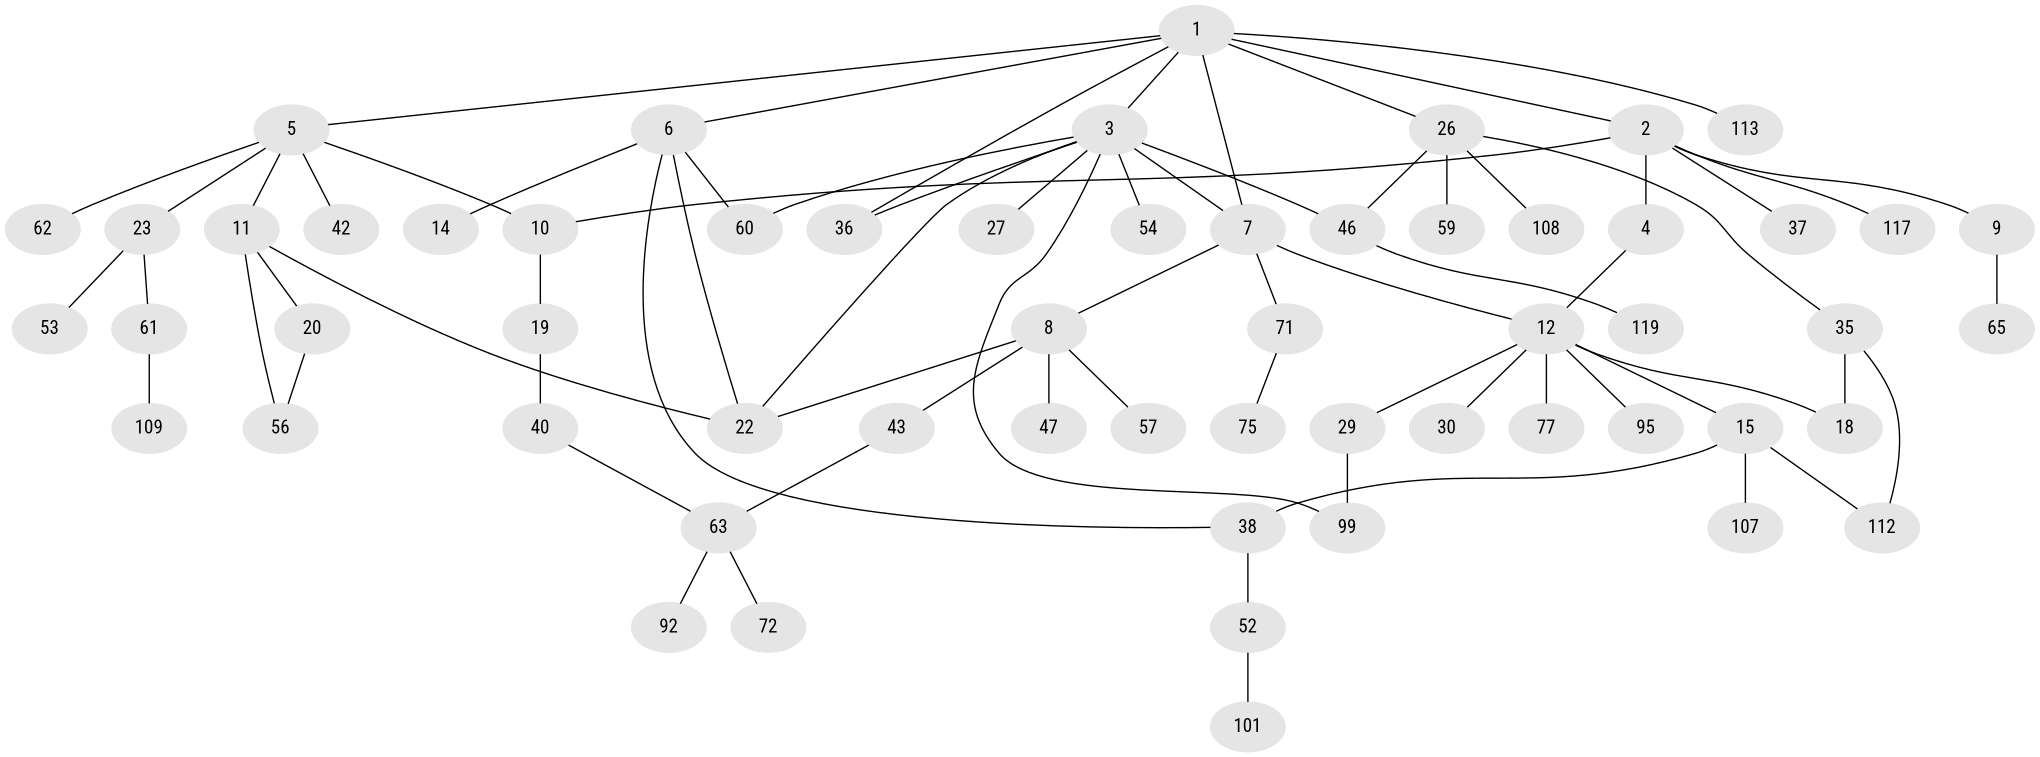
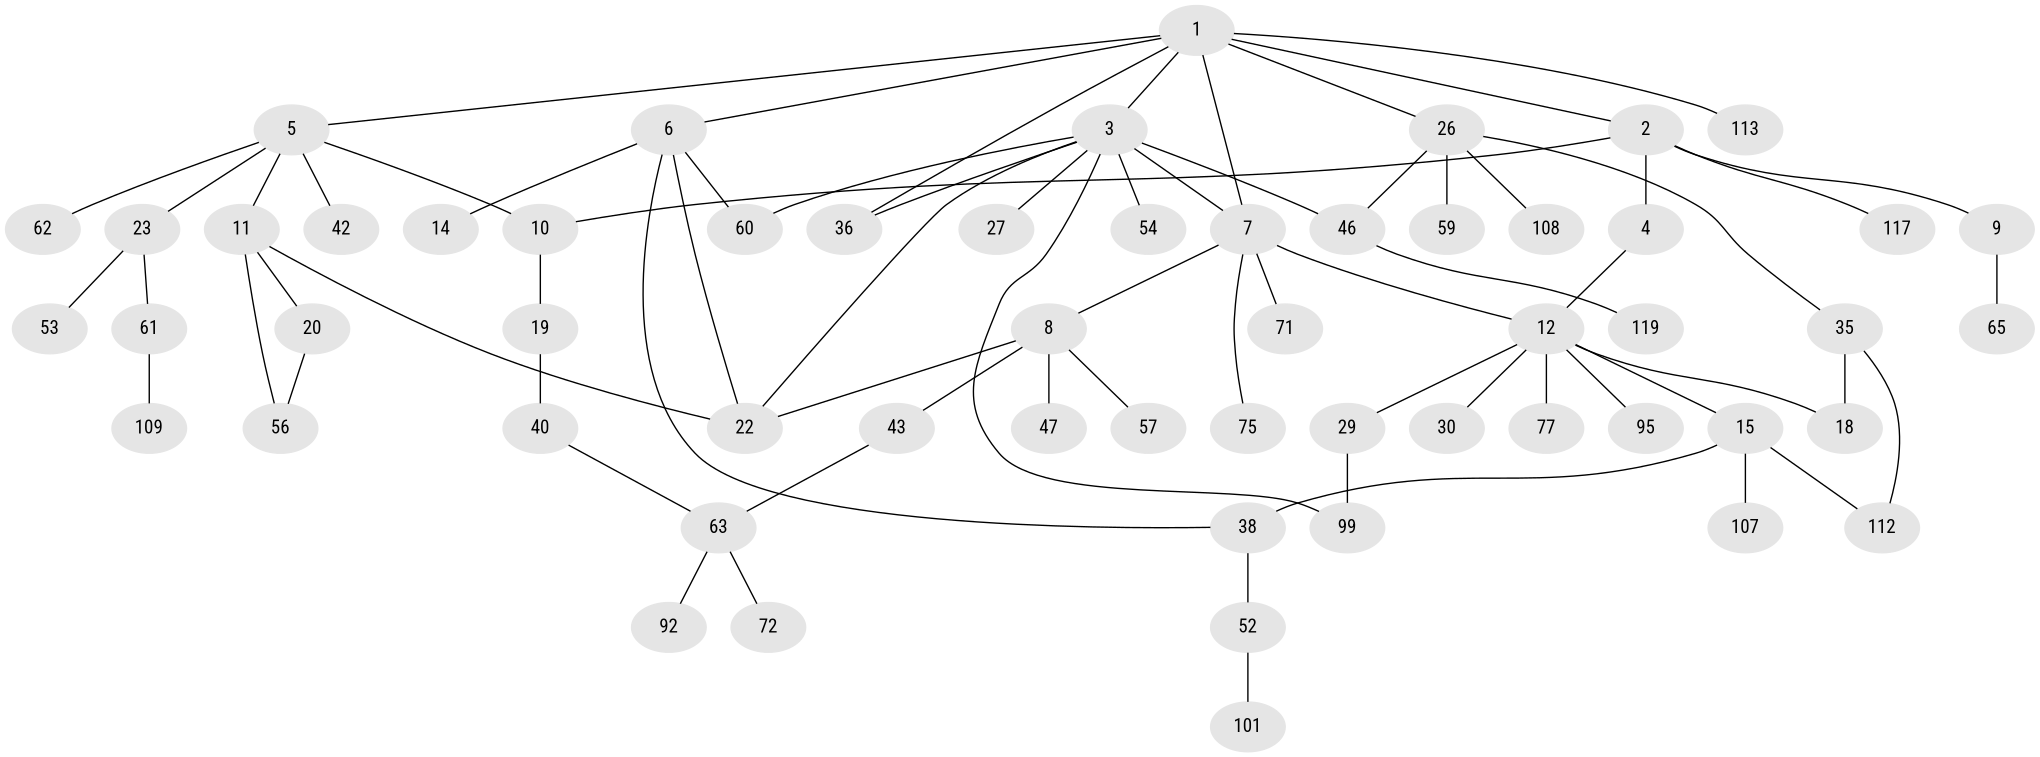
node "37": removed
edge "71" -- "75": now "7" -- "75"
